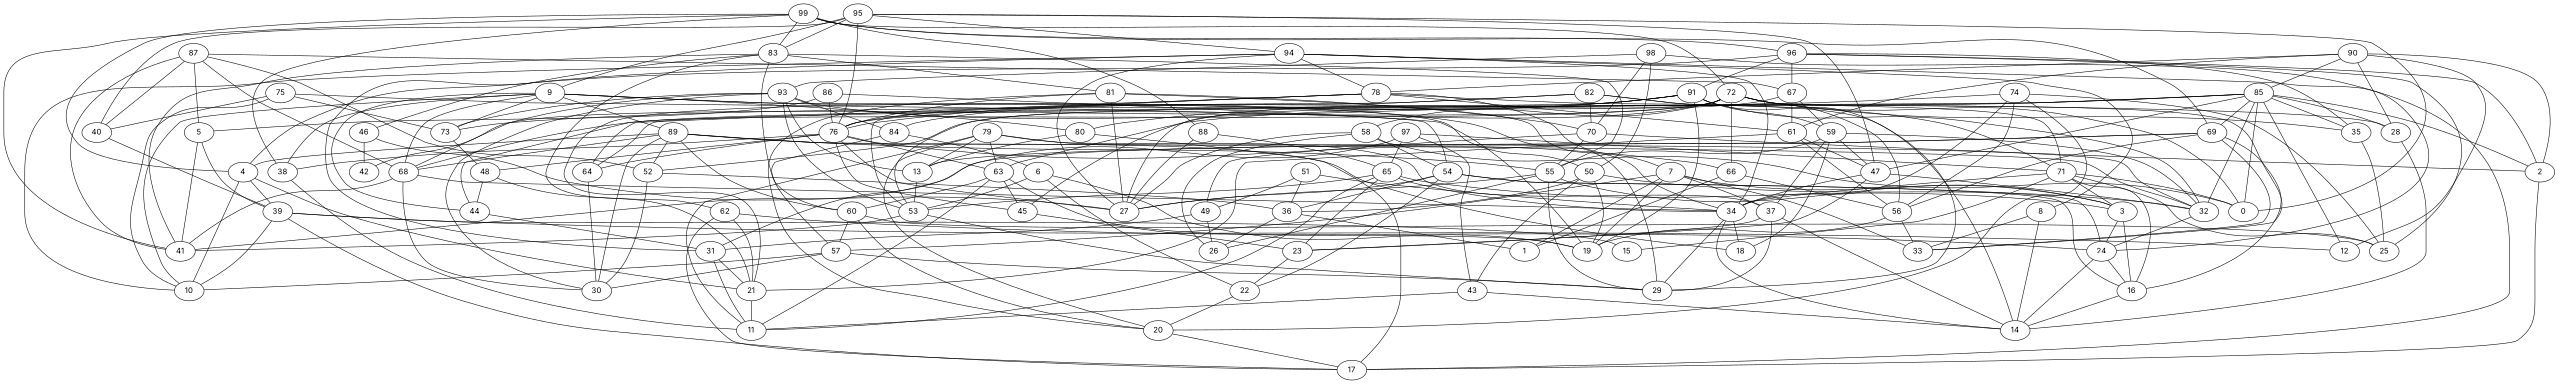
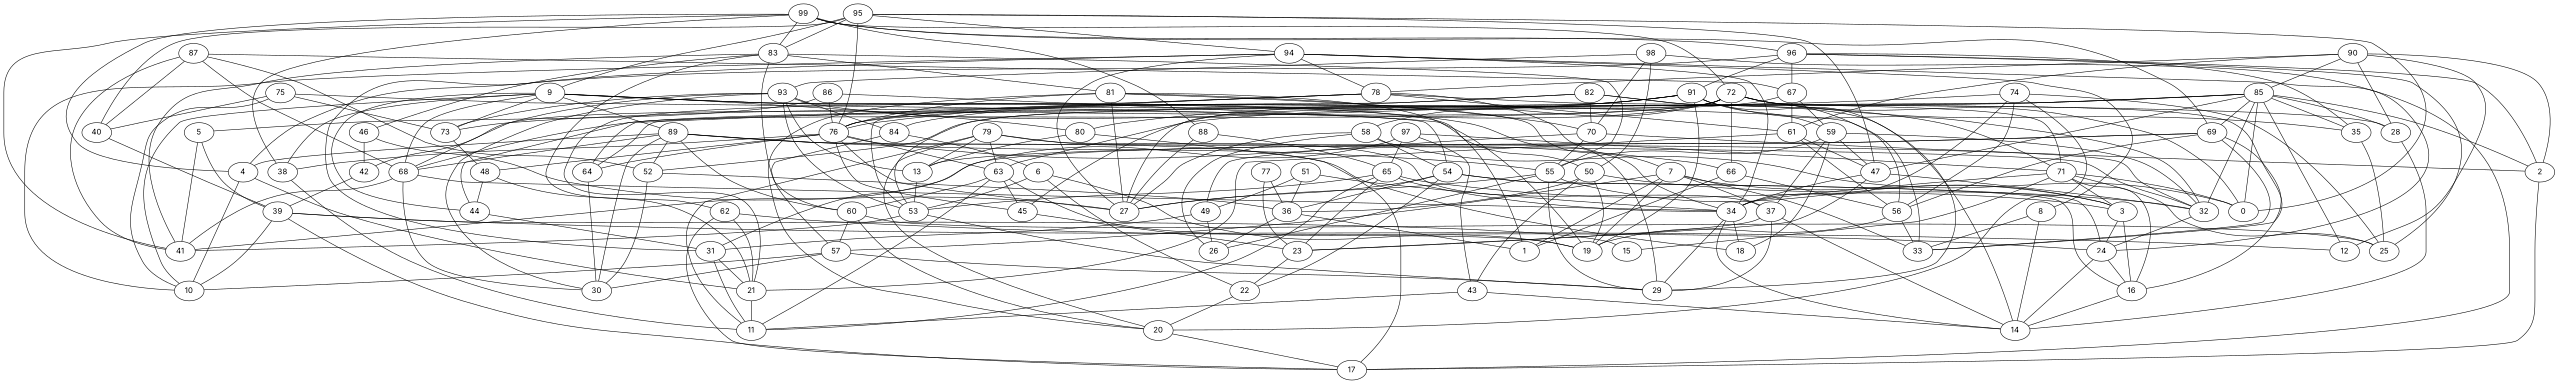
edge "87" -- "5": removed
edge "81" -- "1": added
edge "9" -- "33": added
node "77": added
edge "4" -- "39": now "42" -- "39"
